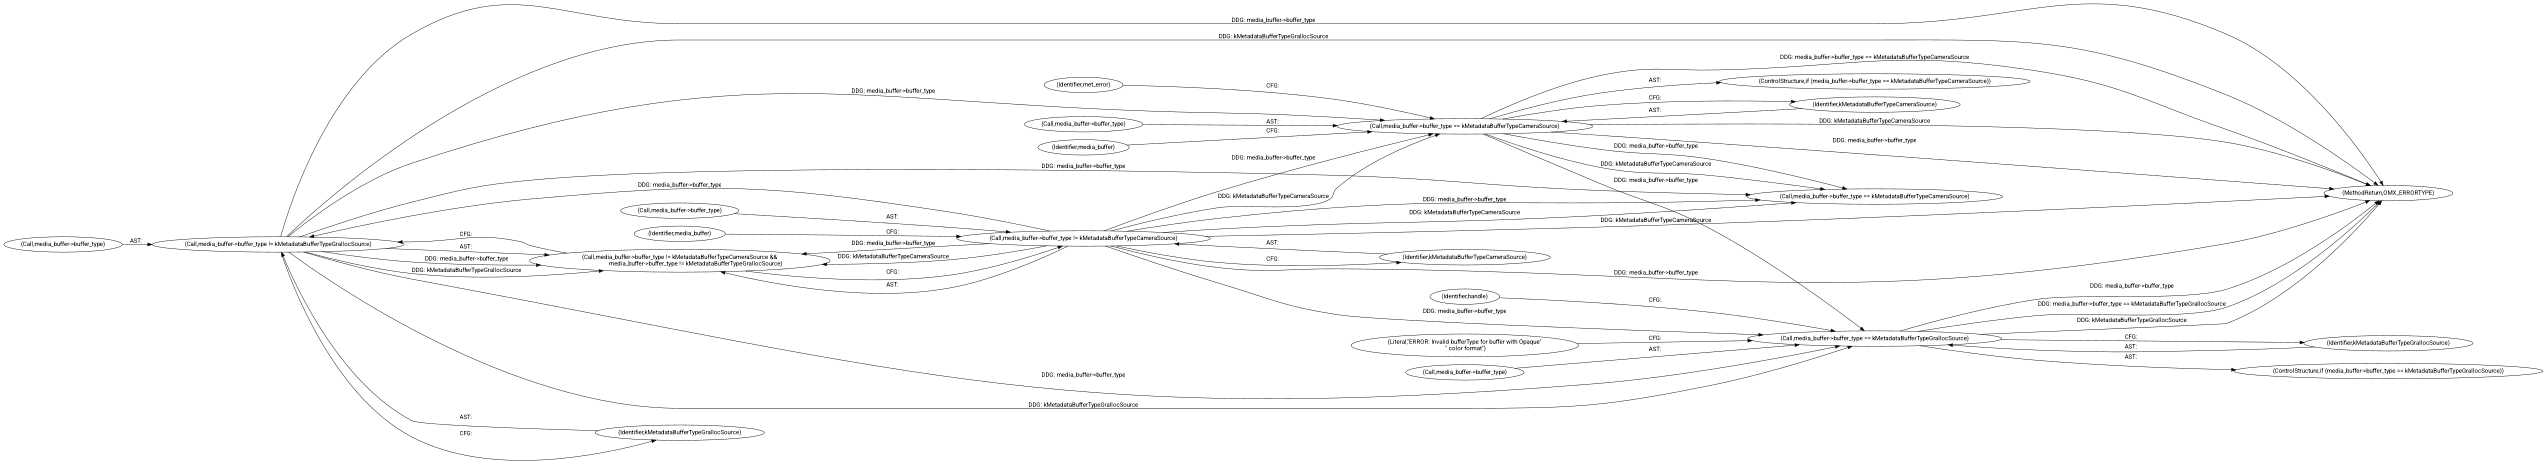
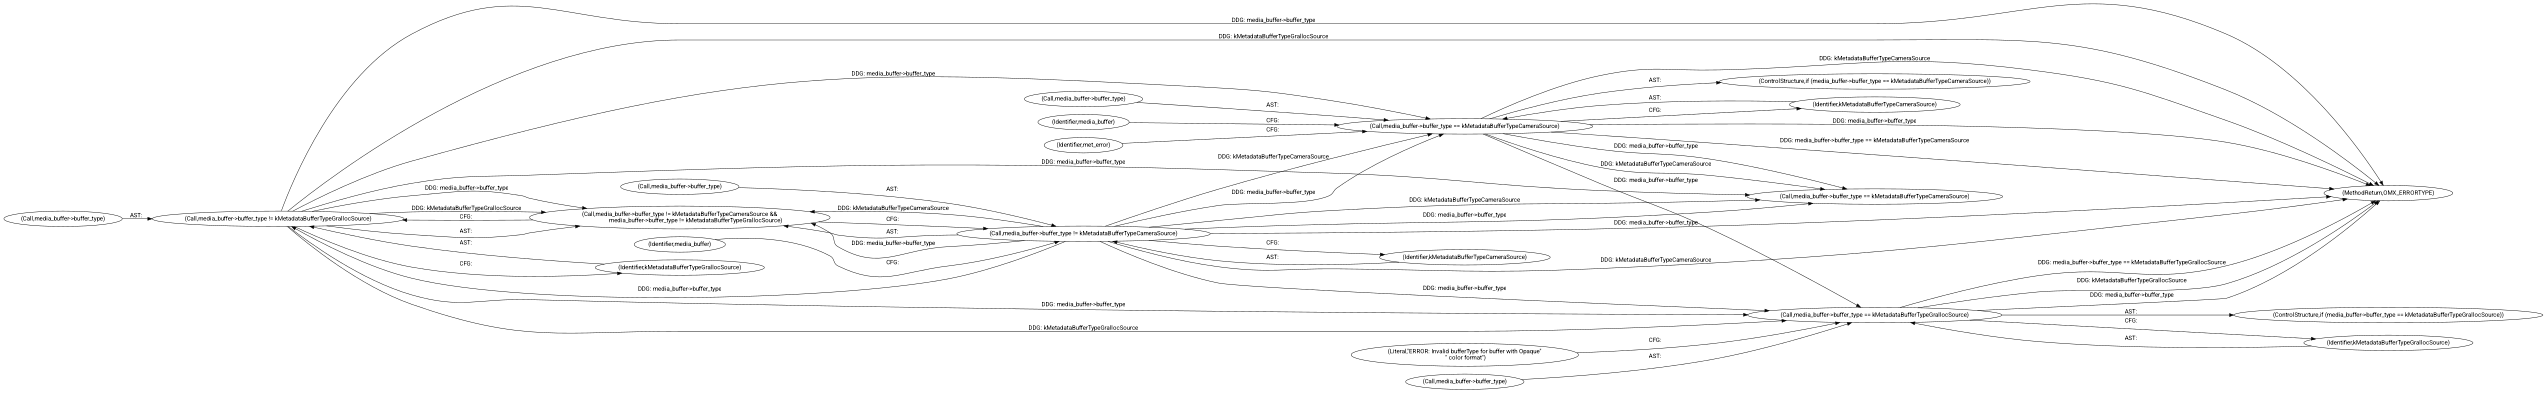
node "(Identifier,handle)": removed
